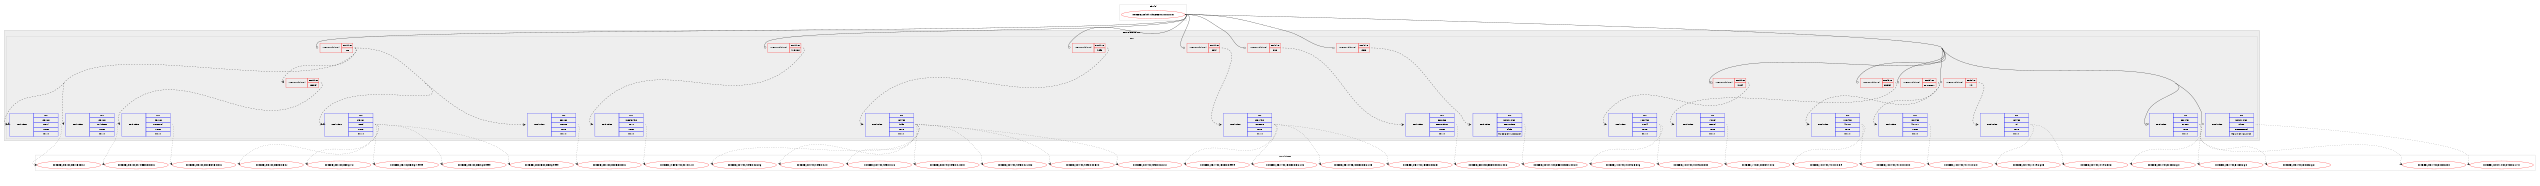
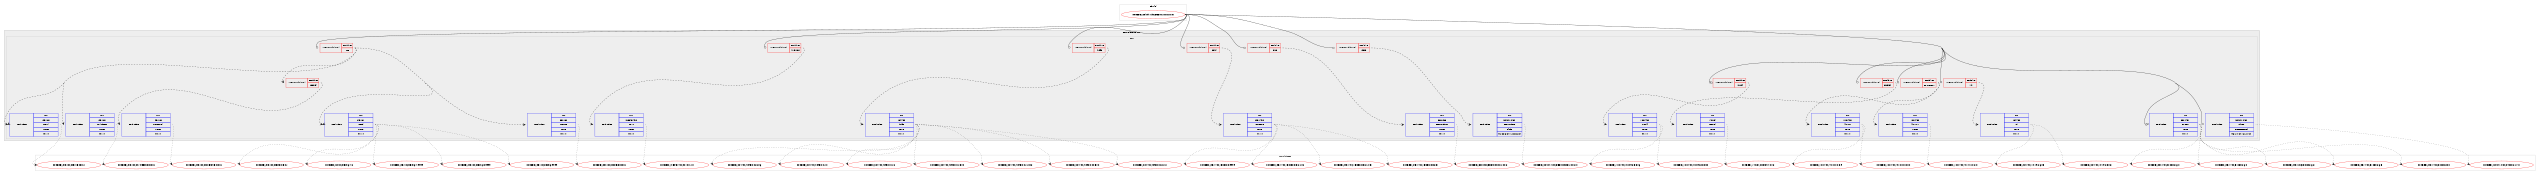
node "portage://dev-qt/qt3d-6.7.2": label "portage://dev-qt/qt3d-6.7.2" -> "portage://sci-qt/qt3d-6.7.2"
node "portage://qtcore-qt/qt3d-6.9999": label "portage://qtcore-qt/qt3d-6.9999" -> "portage://dev-qt/qt3d-6.9999"
node "portage://app-libs/hdf5-1.14.3-r1": label "portage://app-libs/hdf5-1.14.3-r1" -> "portage://sci-libs/hdf5-1.14.3-r1"
node "portage://dev-tilde/xerces-c-3.2.4-r3": label "portage://dev-tilde/xerces-c-3.2.4-r3" -> "portage://dev-libs/xerces-c-3.2.4-r3"
node "portage://dev-libs/expat-2.6.2": label "portage://dev-libs/expat-2.6.2" -> "portage://dev-use/expat-2.6.2"
node "portage://dev-libs/expat-2.6.3": added
